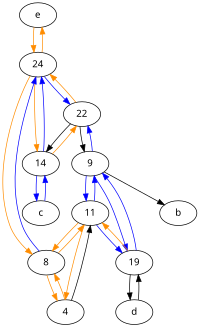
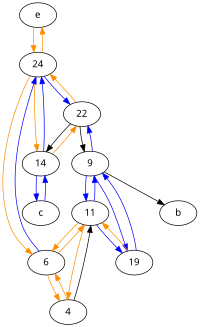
node "8": label "8" -> "6"
node "d": removed
